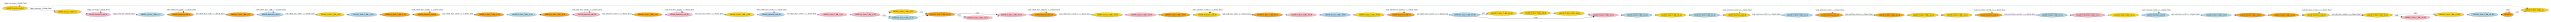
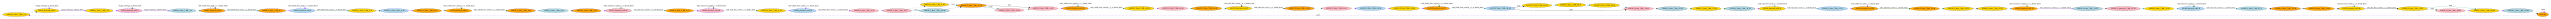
edge "LEGUP_function_call_2" -> "LEGUP_F_func_7_BB__0_1": reversed
